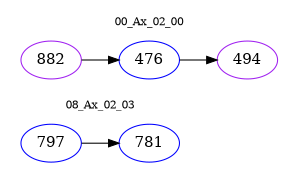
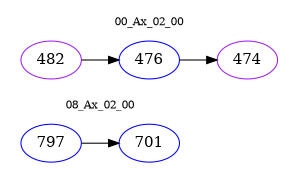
node "882": label "882" -> "482"
node "494": label "494" -> "474"
cluster "08_Ax_02_03": label "08_Ax_02_03" -> "08_Ax_02_00"
node "781": label "781" -> "701"
